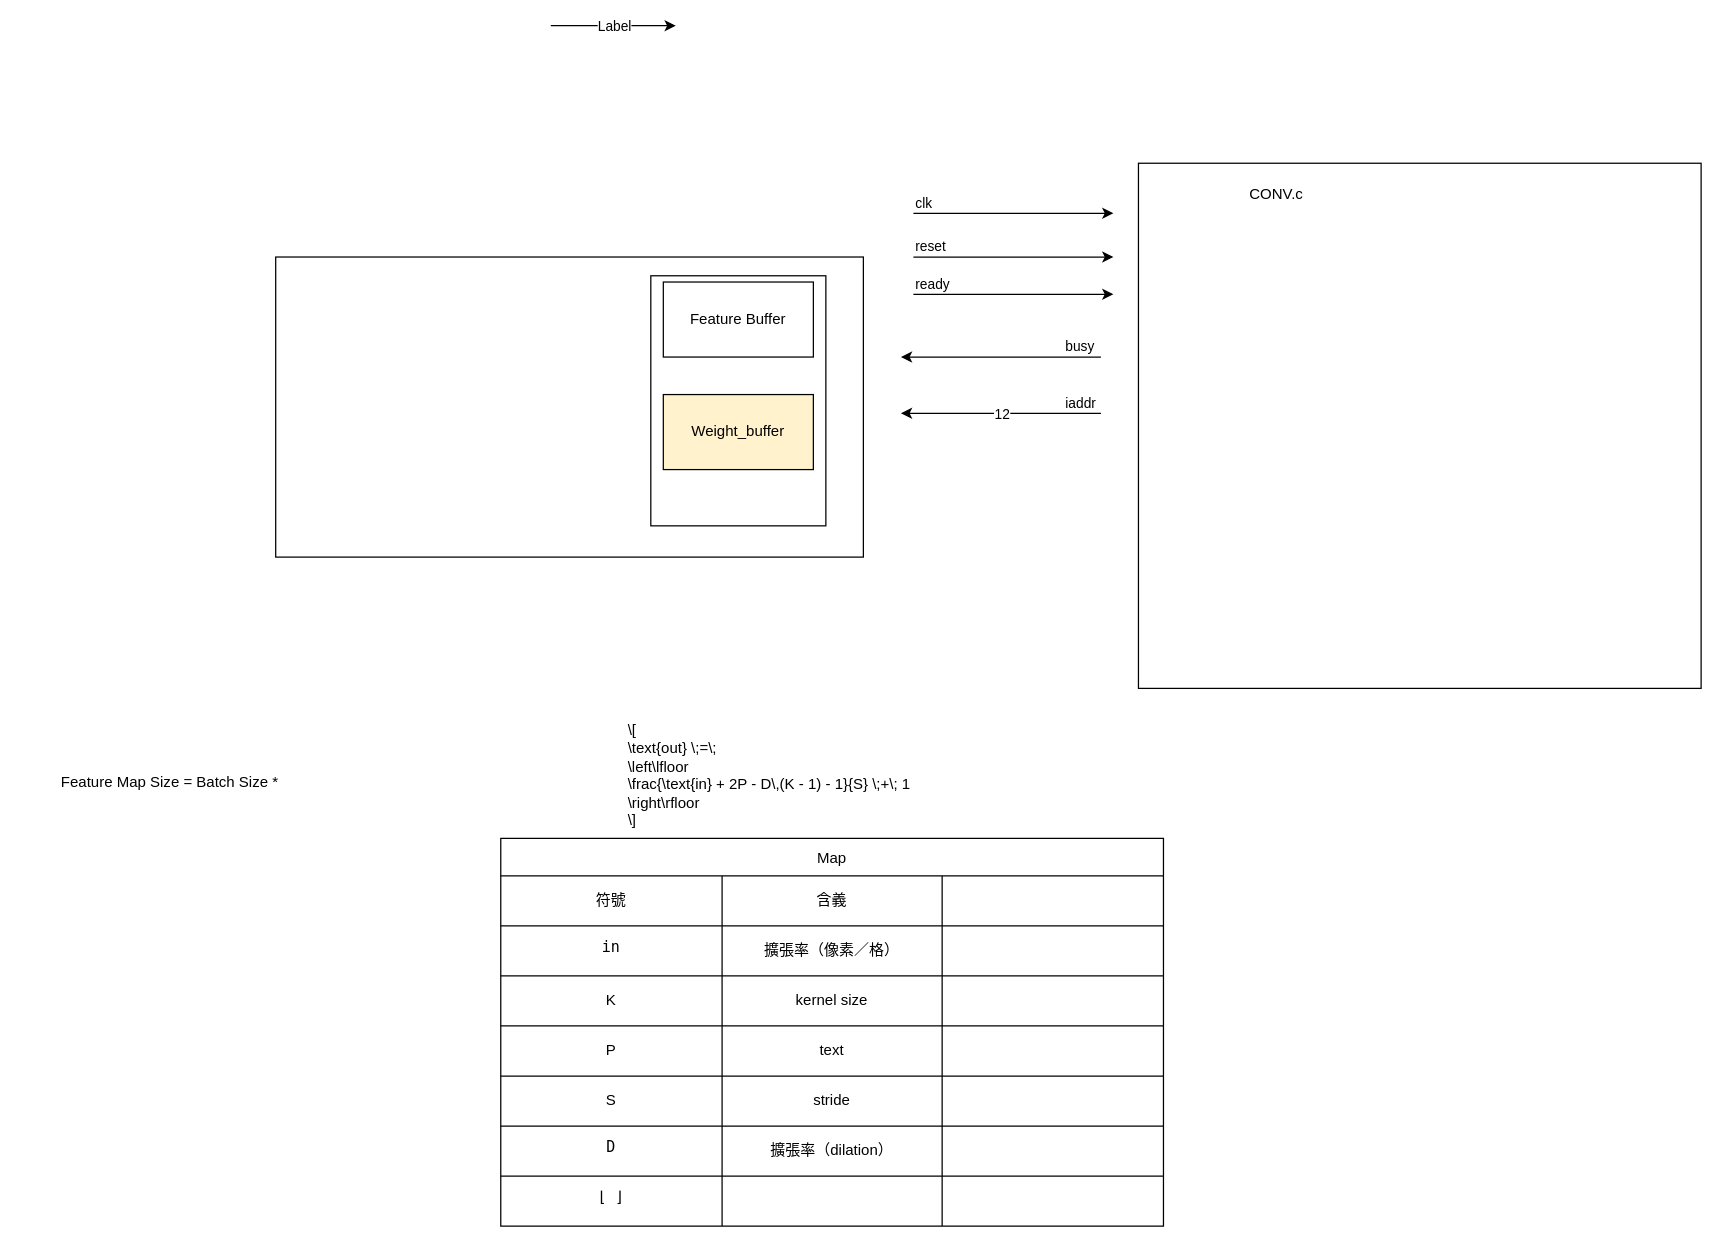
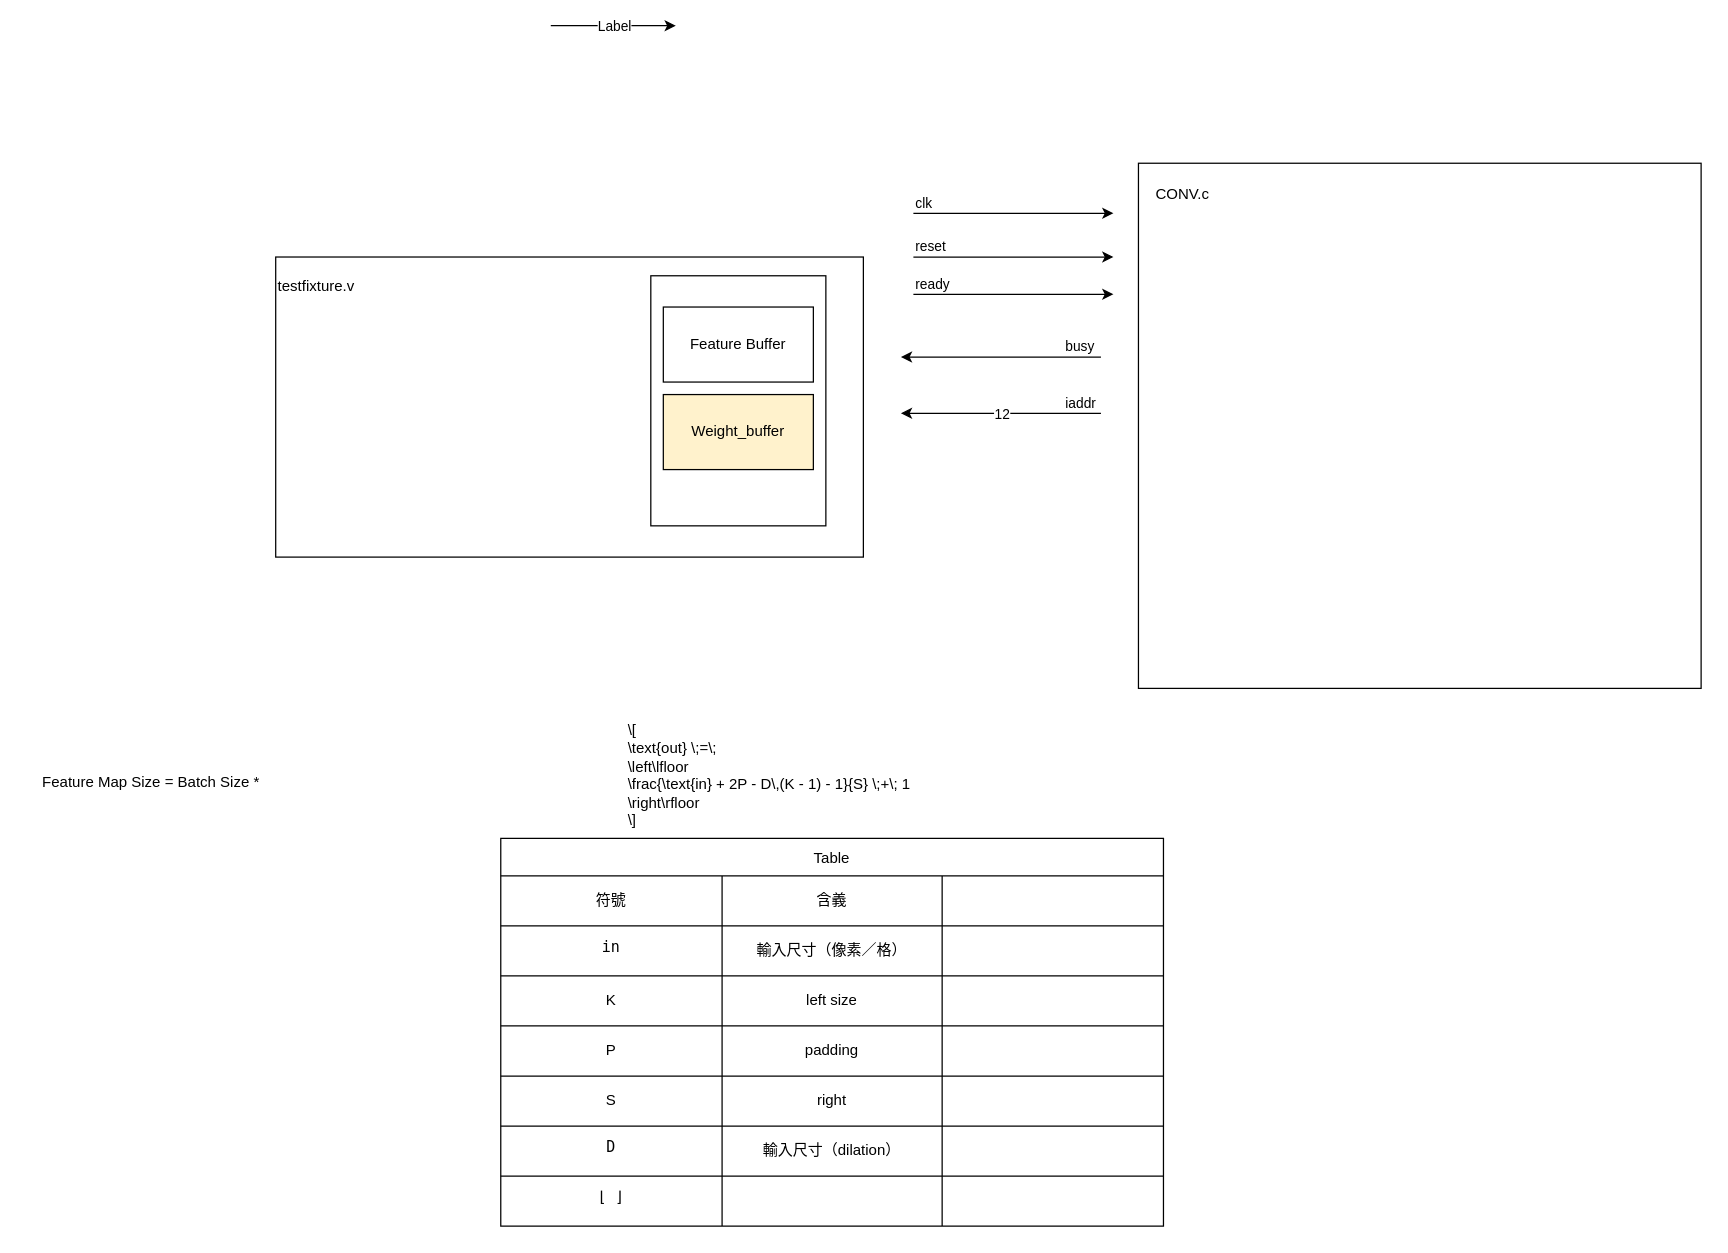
node "CONV.c": moved (1276, 194) -> (1182, 194)
node "testfixture.v": added
node "Feature Buffer": moved (738, 319) -> (738, 344)
node "Feature Map Size = Batch Size *": moved (169, 782) -> (151, 782)
node "Map": label "Map" -> "Table"
node "擴張率（像素／格）": label "擴張率（像素／格）" -> "輸入尺寸（像素／格）"
node "kernel size": label "kernel size" -> "left size"
node "text": label "text" -> "padding"
node "stride": label "stride" -> "right"
node "擴張率（dilation）": label "擴張率（dilation）" -> "輸入尺寸（dilation）"
